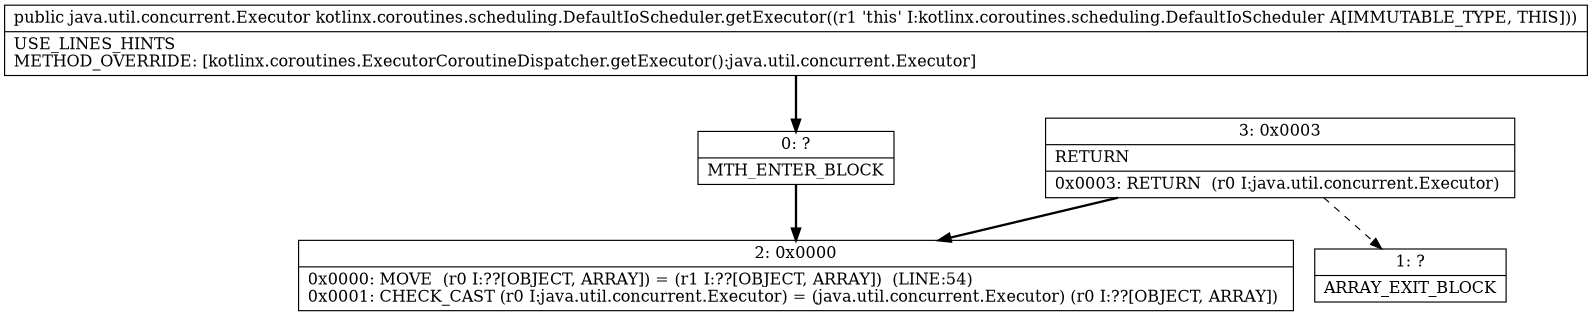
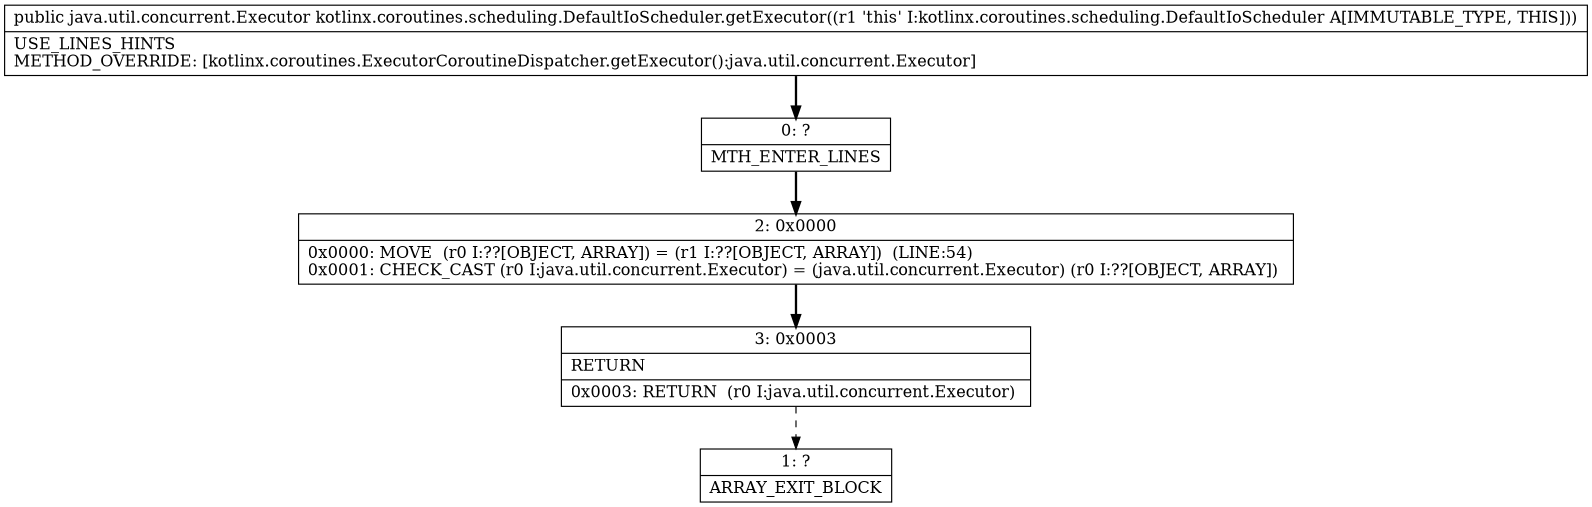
node "0: ?": text "MTH_ENTER_BLOCK" -> "MTH_ENTER_LINES"
edge "3: 0x0003" -> "2: 0x0000": reversed
